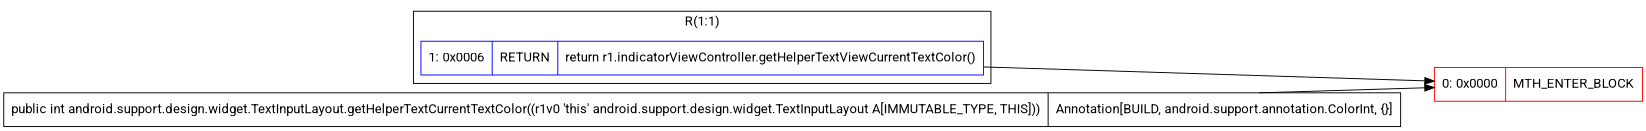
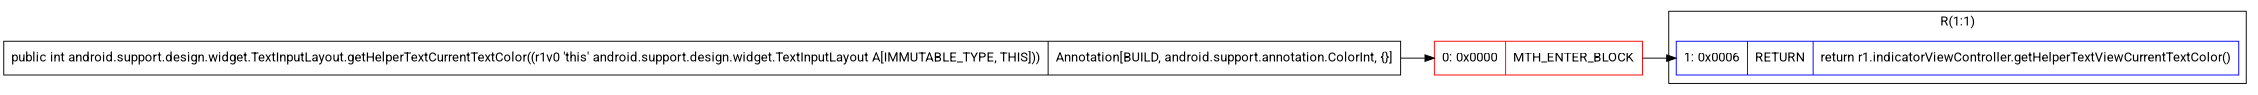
edge "1: 0x0006" -> "0: 0x0000": reversed
